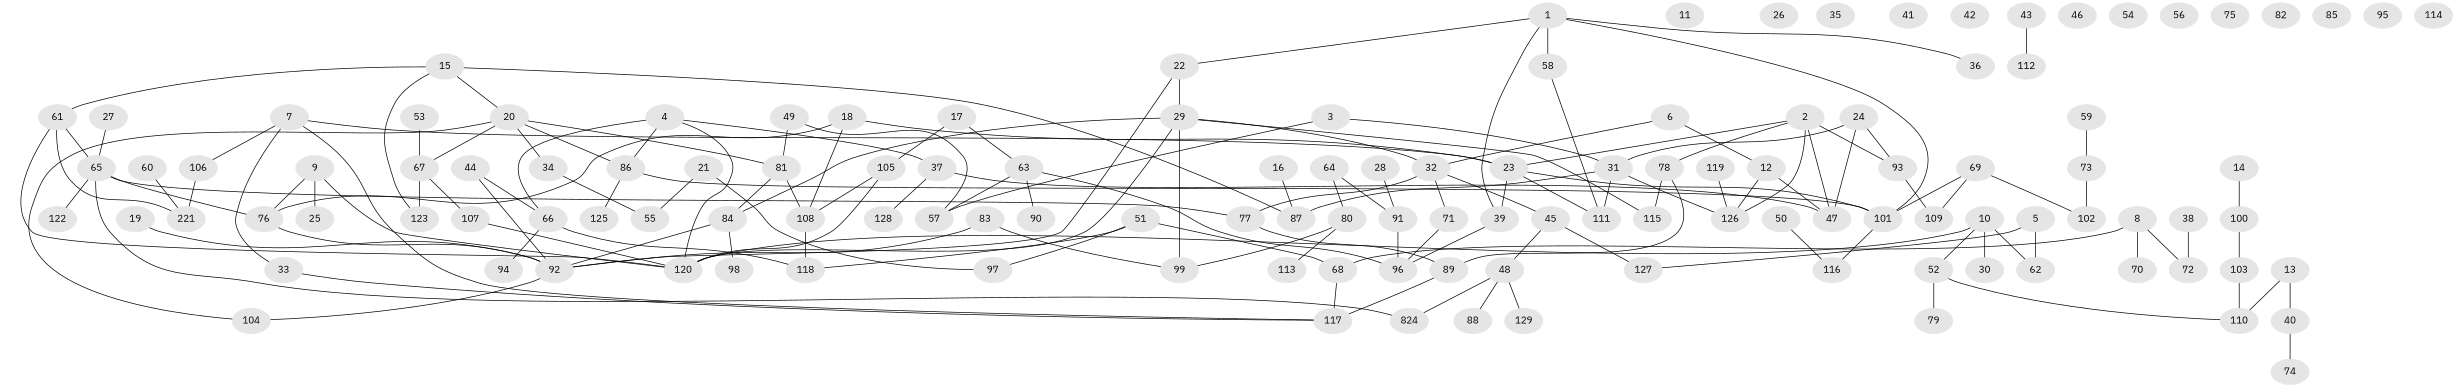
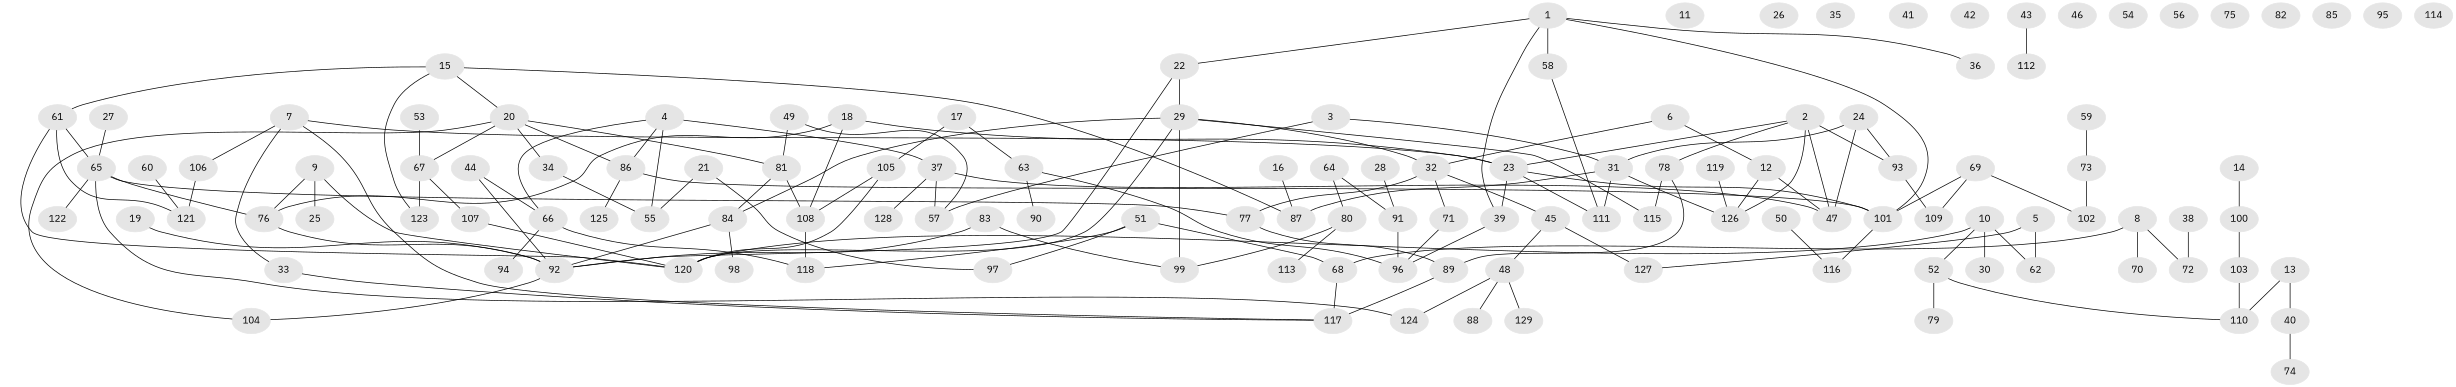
edge "4" -- "120": now "4" -- "55"
edge "63" -- "57": now "37" -- "57"
node "221": label "221" -> "121"
node "824": label "824" -> "124"
